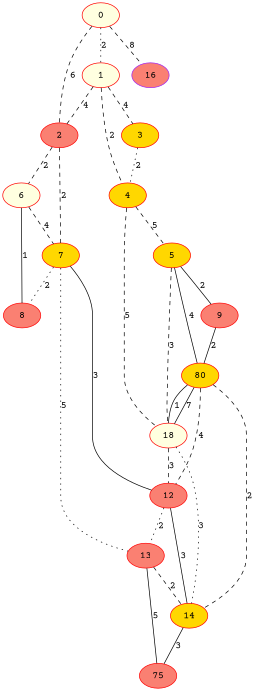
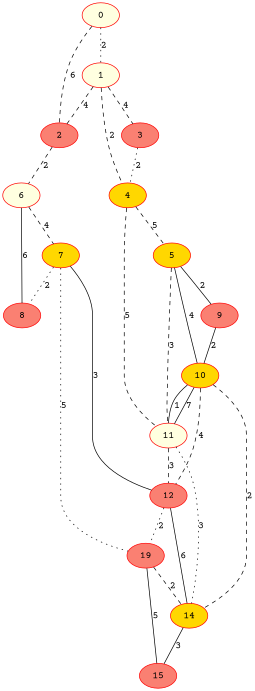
node "16": removed
node "3": fillcolor gold -> salmon
edge "2" -- "7": removed, label "2"
edge "6" -- "8": label "1" -> "6"
node "80": label "80" -> "10"
node "18": label "18" -> "11"
node "13": label "13" -> "19"
edge "12" -- "14": label "3" -> "6"
node "75": label "75" -> "15"
